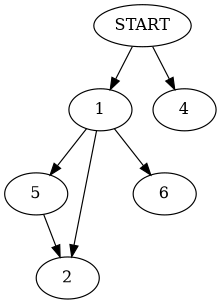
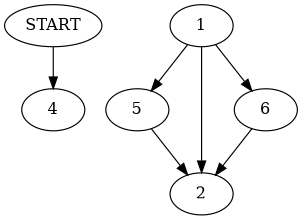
edge "START" -> "1": removed
edge "6" -> "2": added
